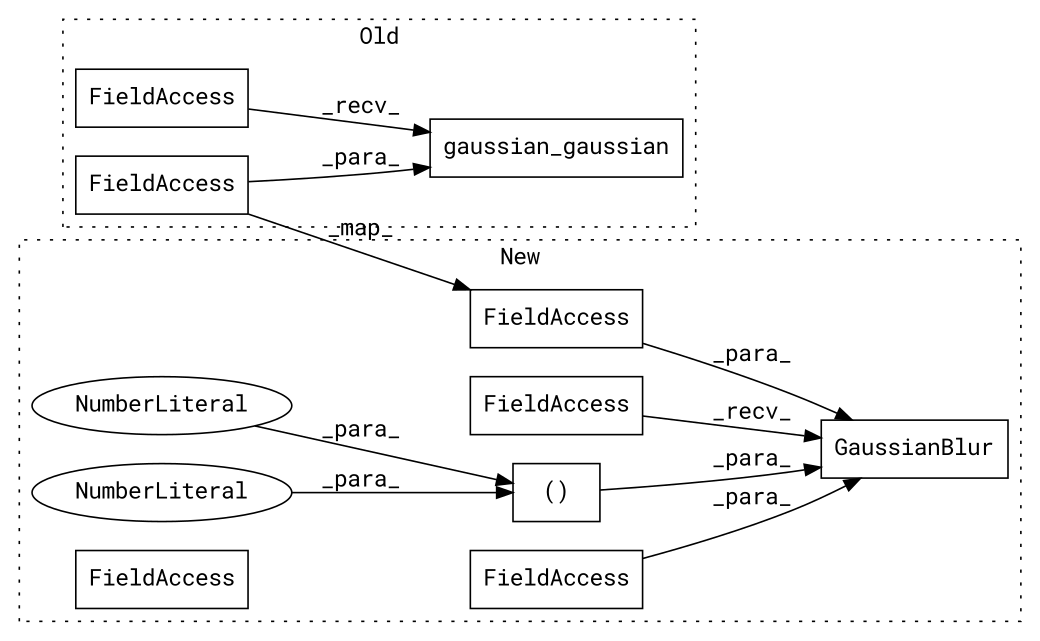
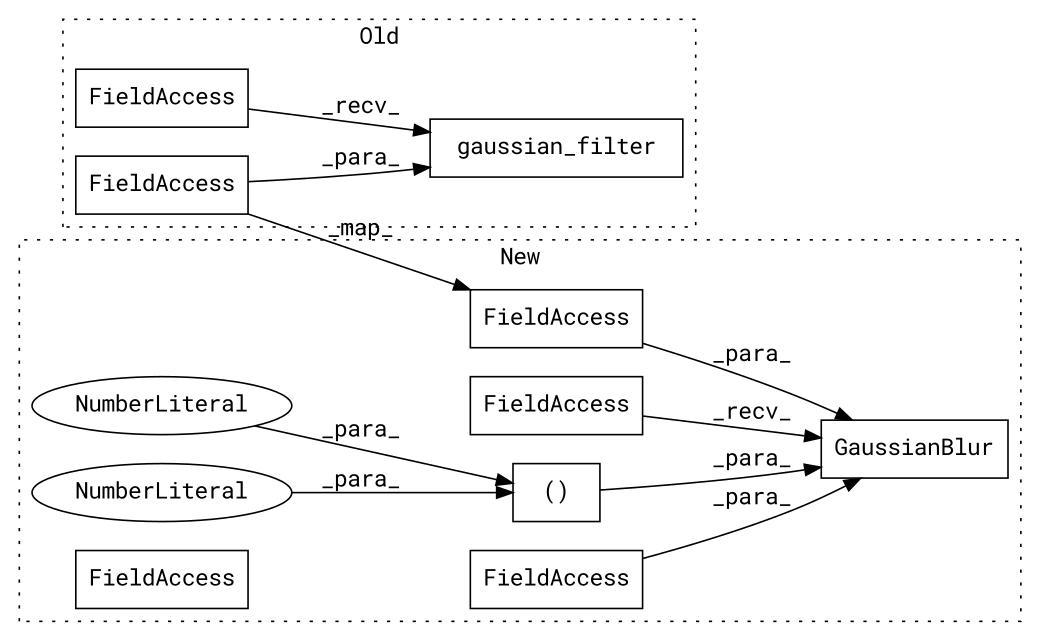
node "gaussian_gaussian": label "gaussian_gaussian" -> "gaussian_filter"
